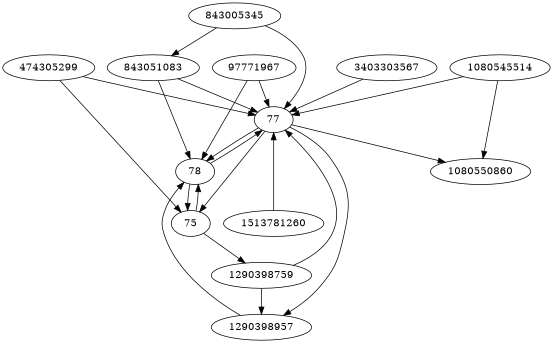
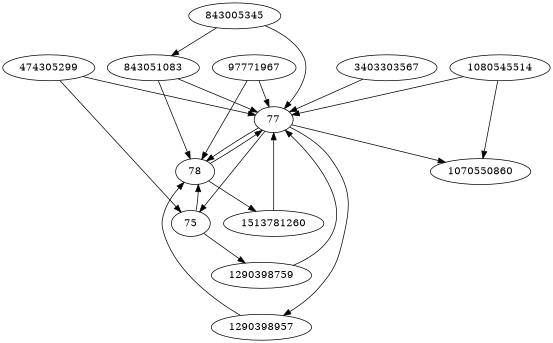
node "1080550860": label "1080550860" -> "1070550860"
edge "78" -> "75": now "78" -> "1513781260"
edge "1290398759" -> "1290398957": removed
